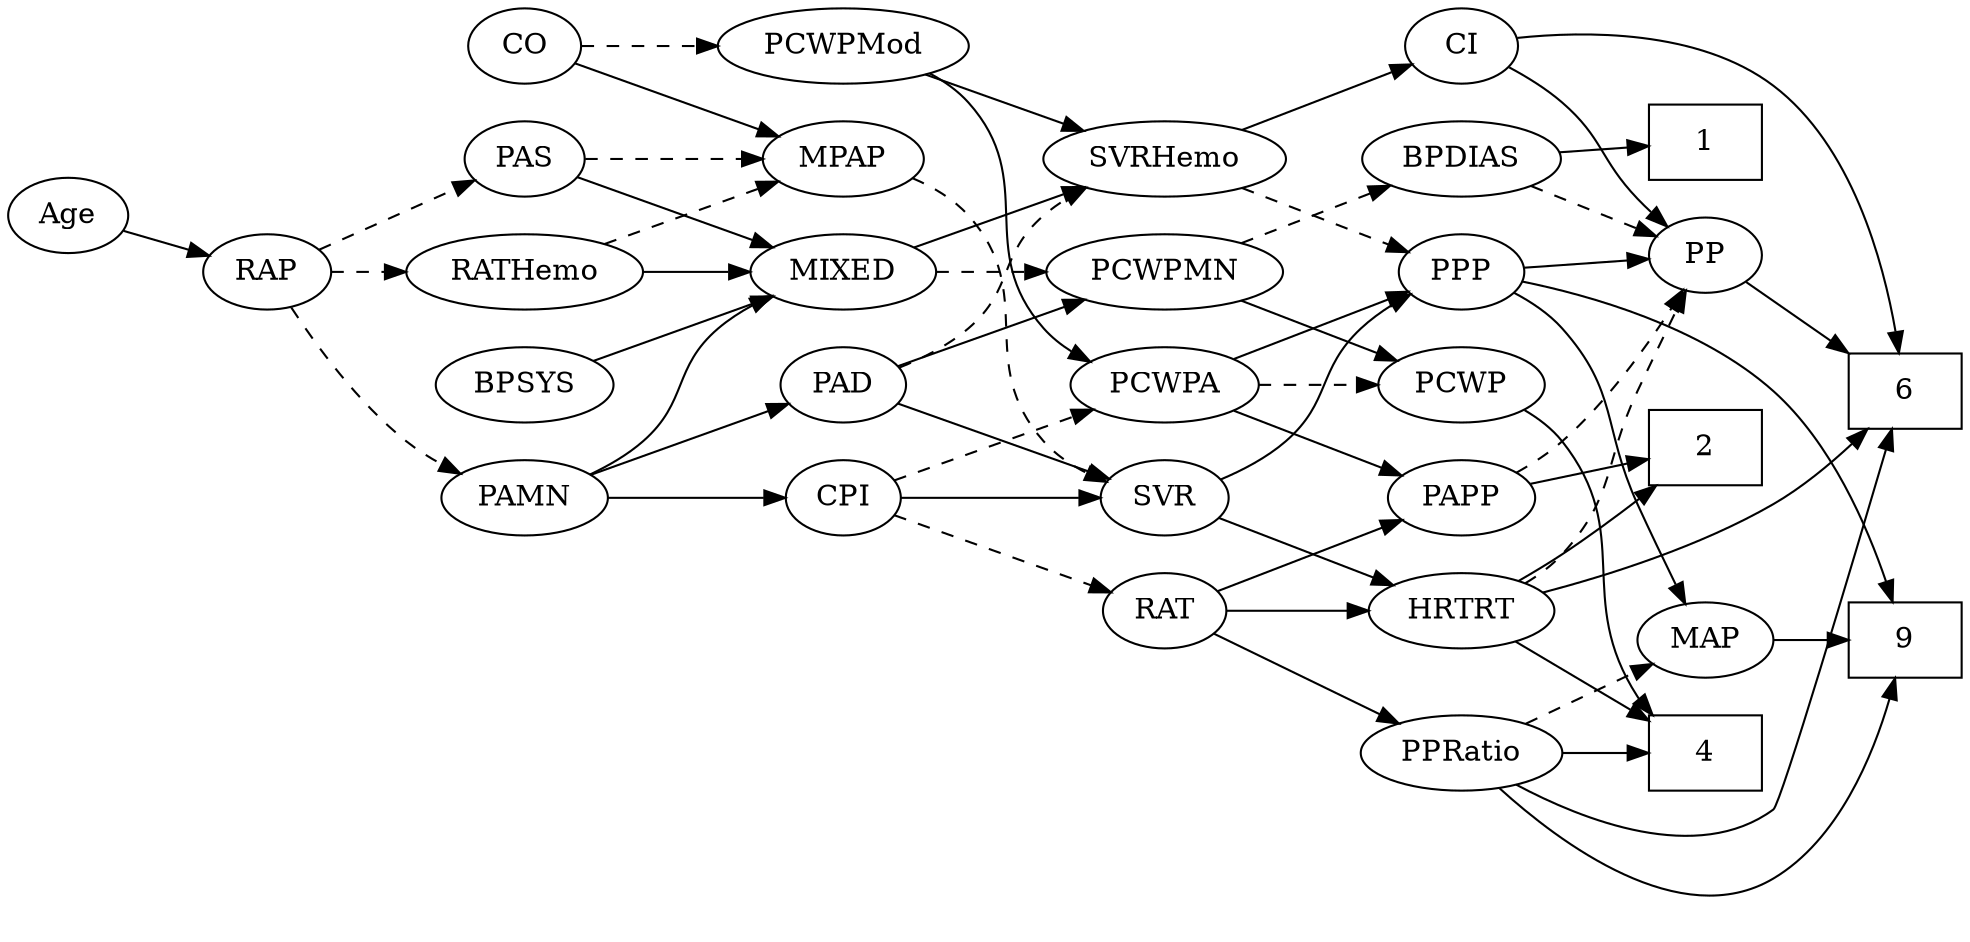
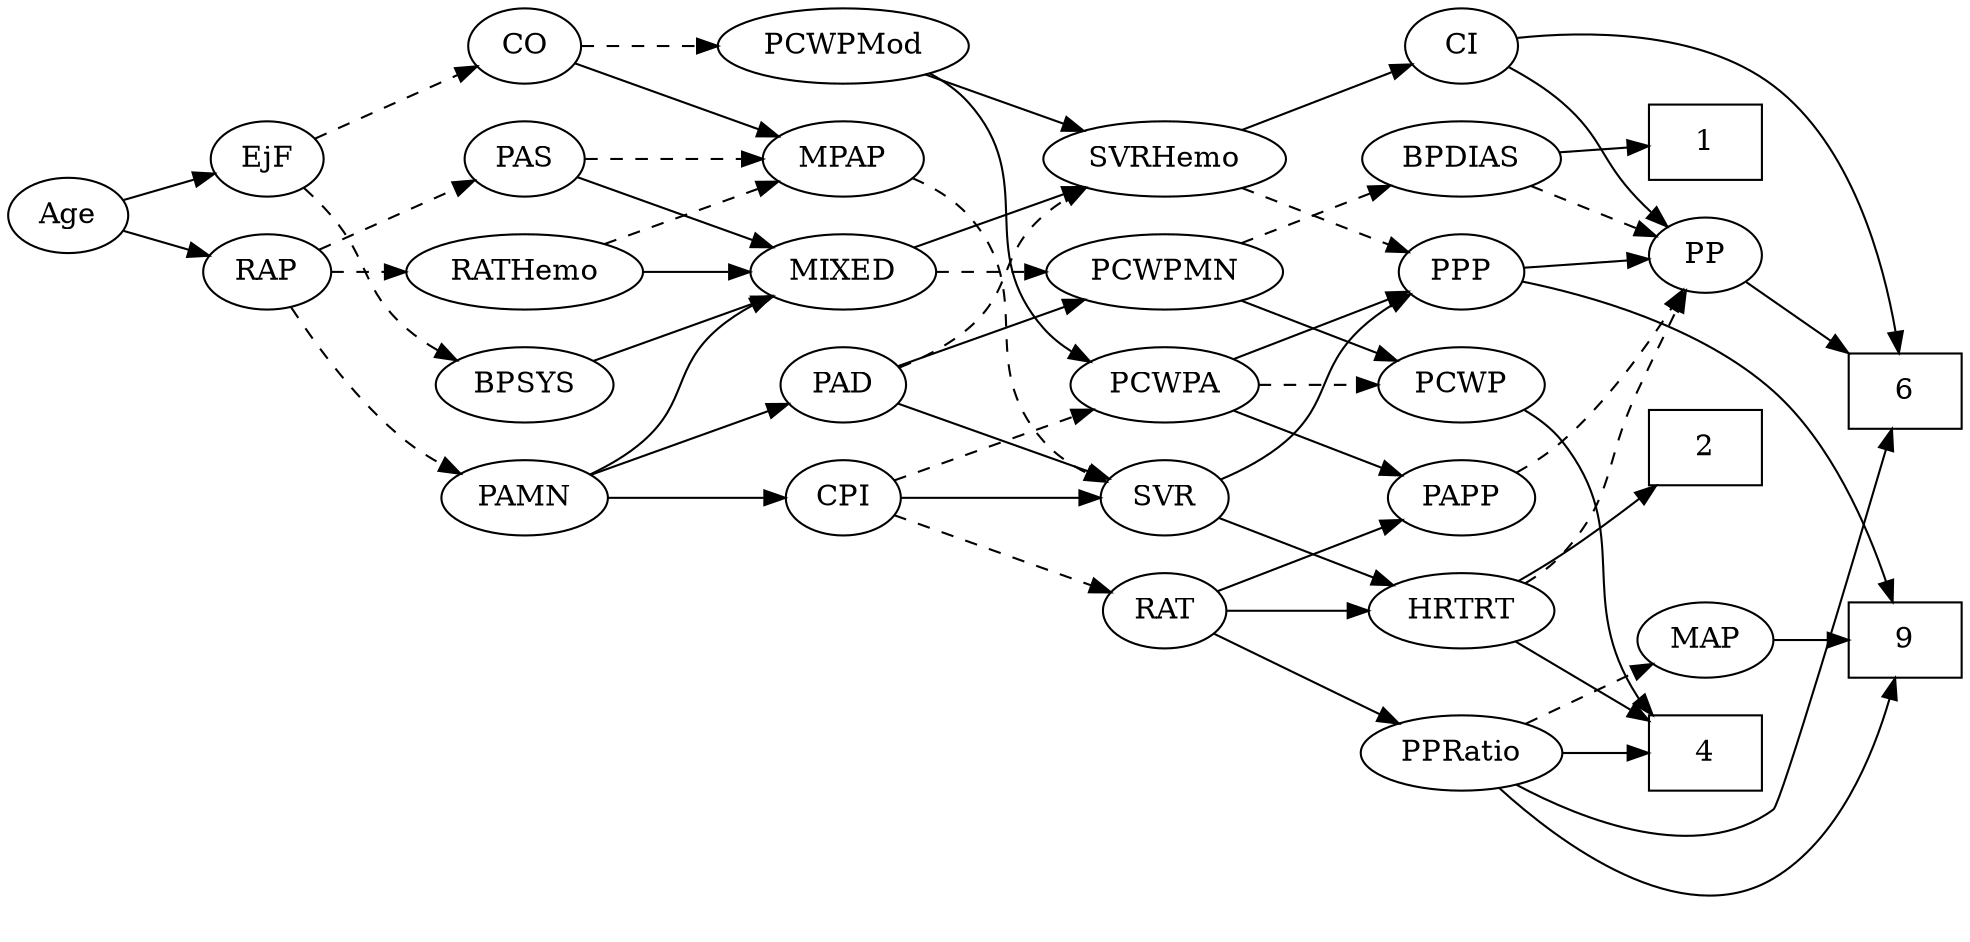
node "EjF": added
edge "PPP" -> "MAP": removed
edge "PAPP" -> "2": removed
edge "HRTRT" -> "6": removed
